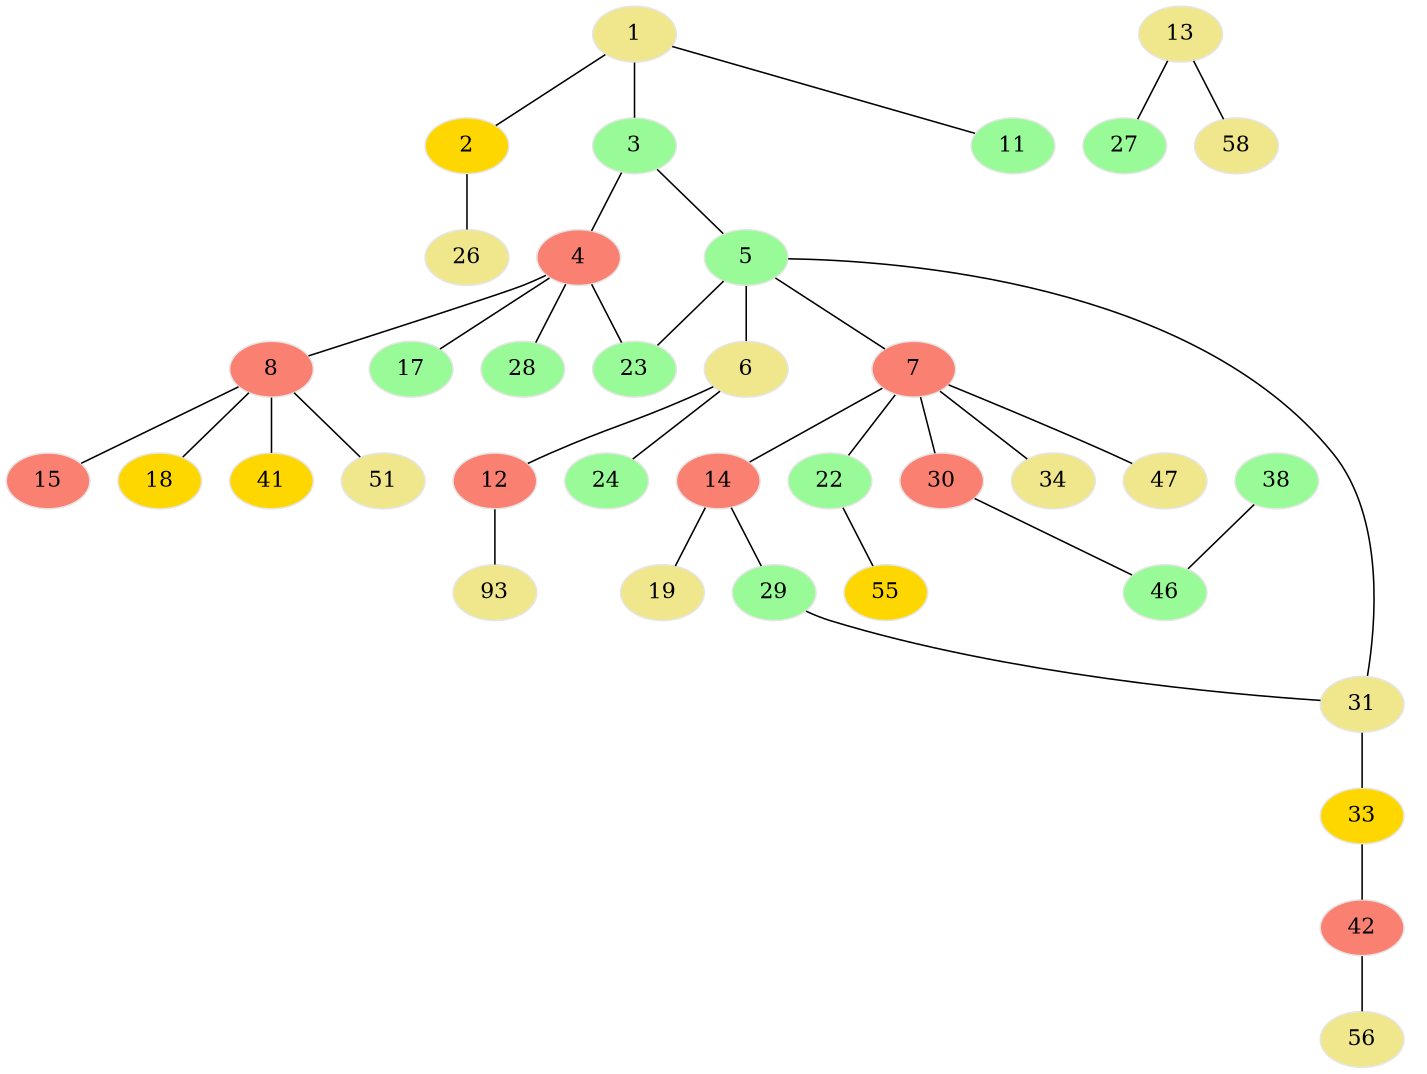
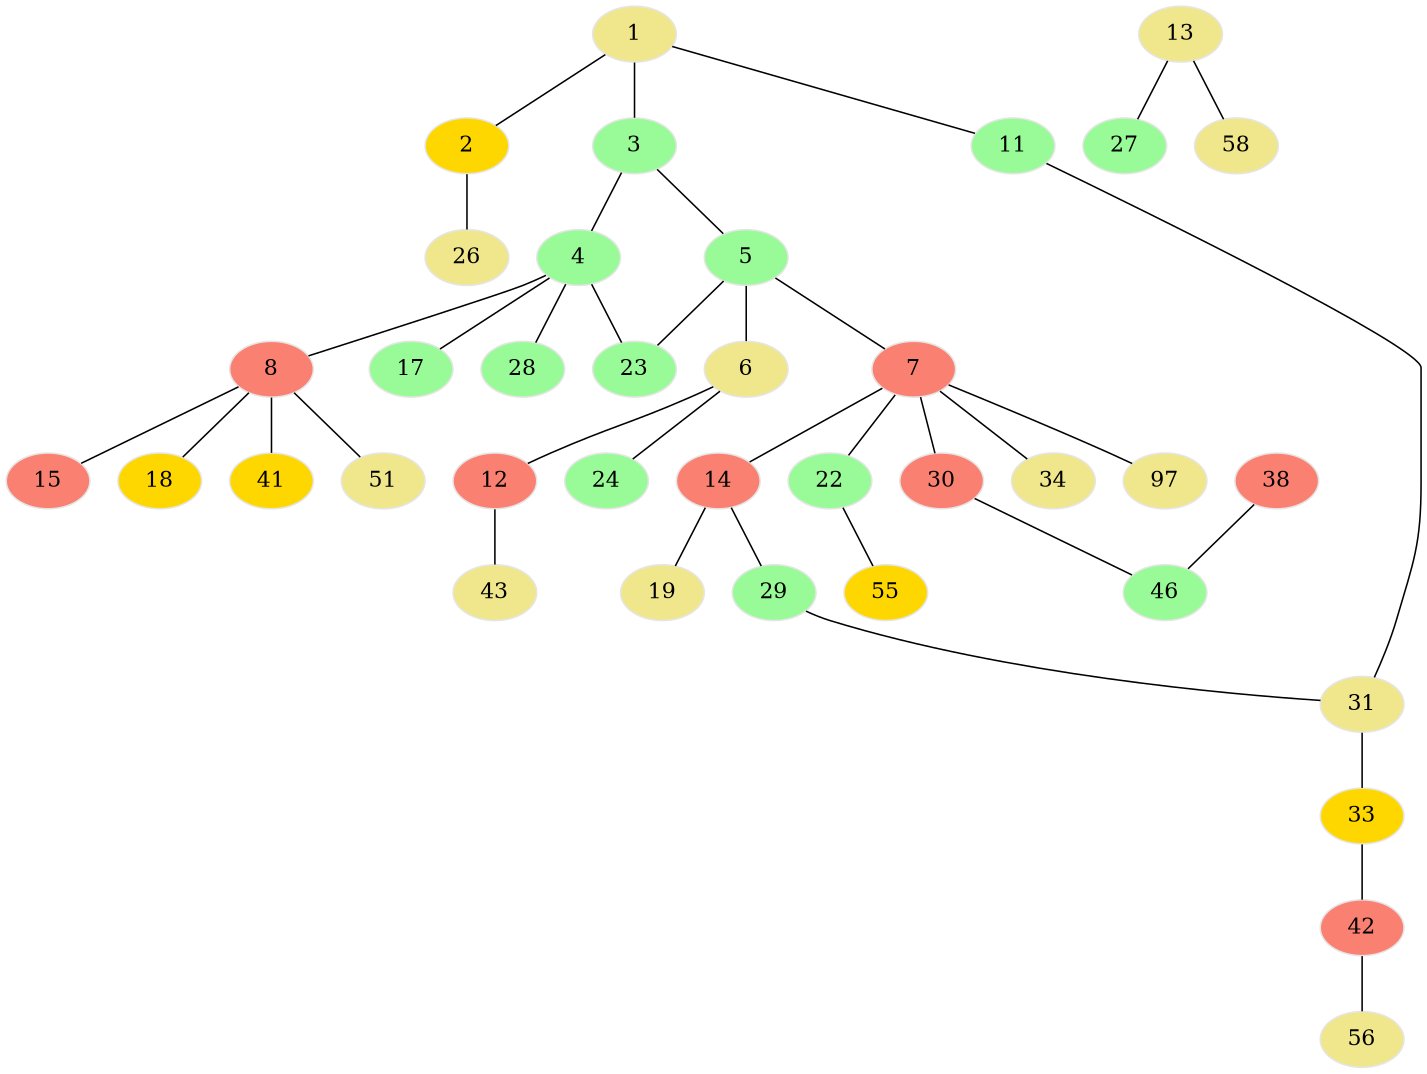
node "4": fillcolor salmon -> palegreen
edge "5" -- "31": now "11" -- "31"
node "47": label "47" -> "97"
node "38": fillcolor palegreen -> salmon
node "93": label "93" -> "43"
